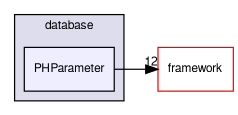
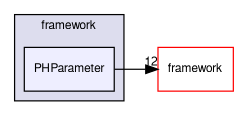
cluster "database": label "database" -> "framework"
